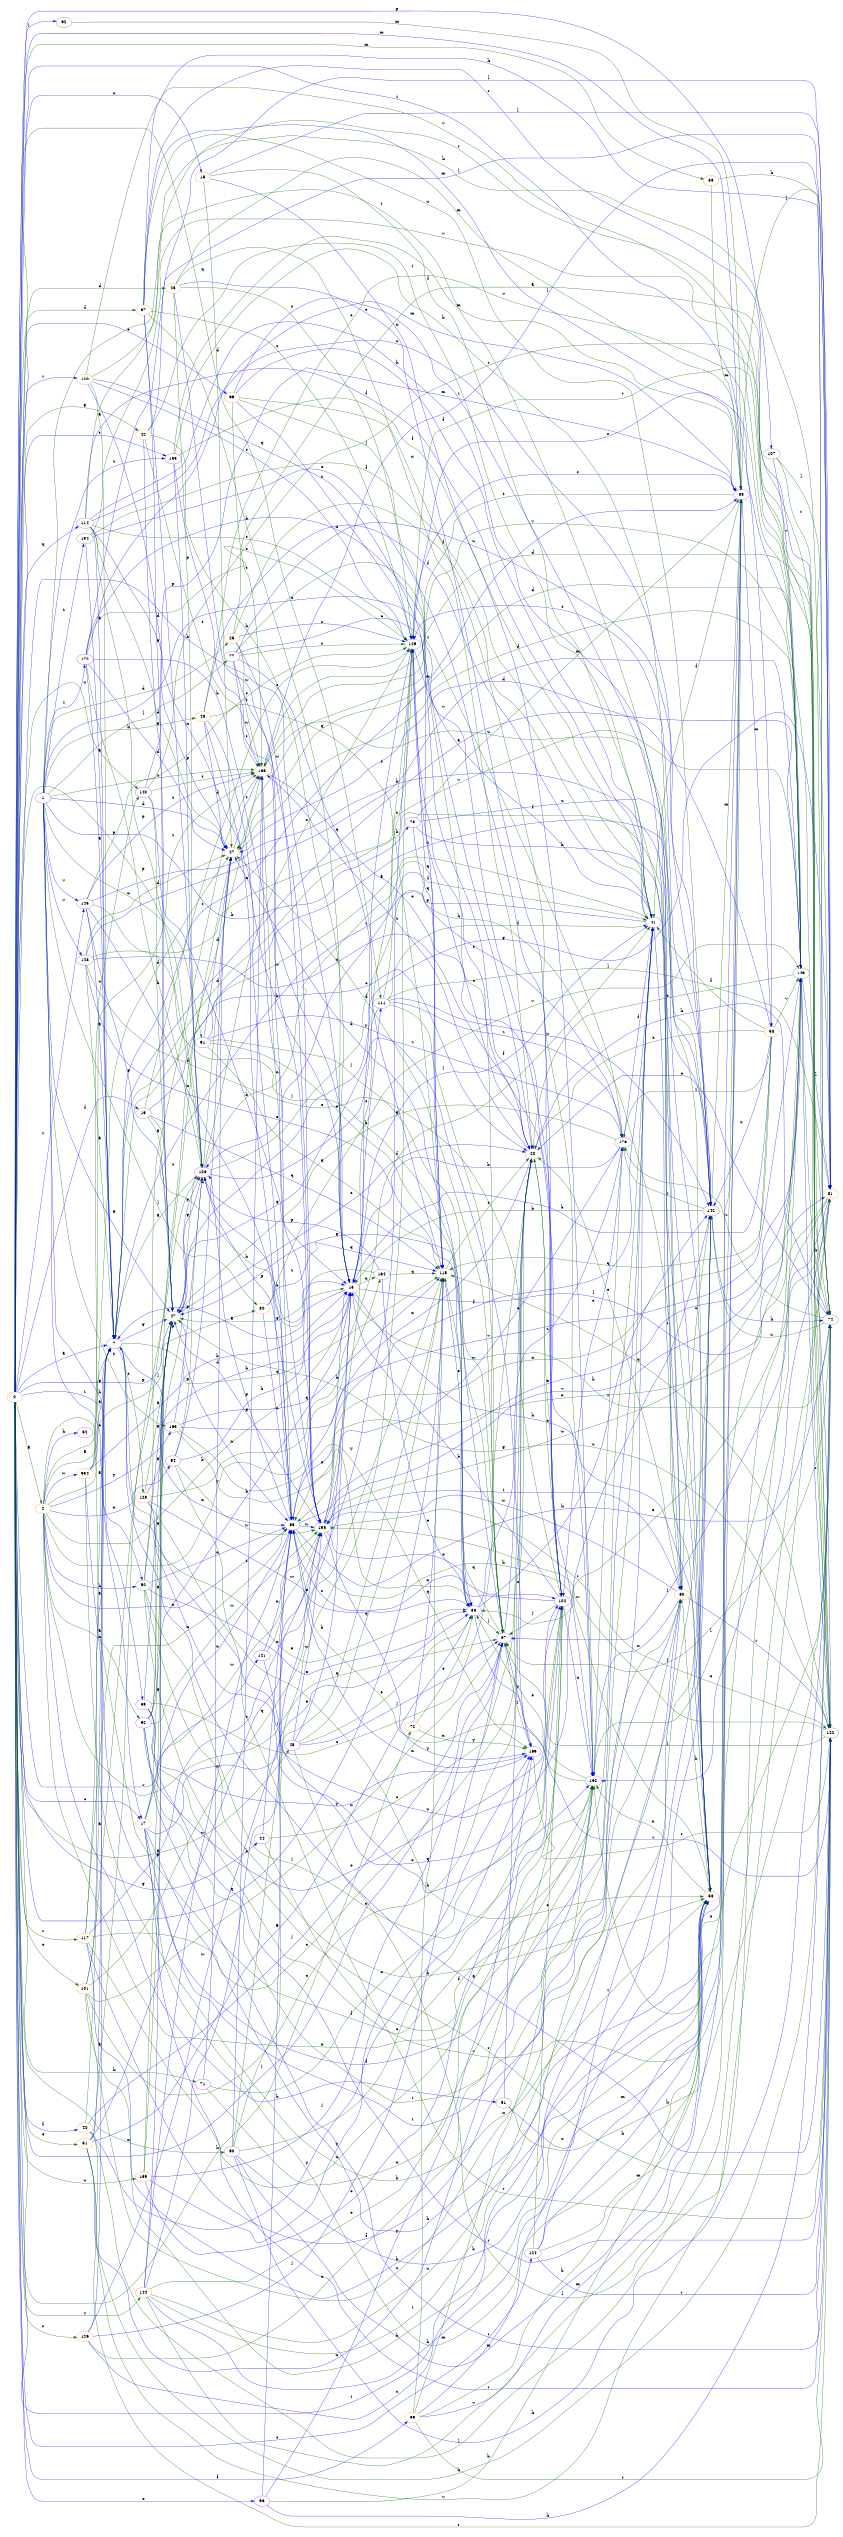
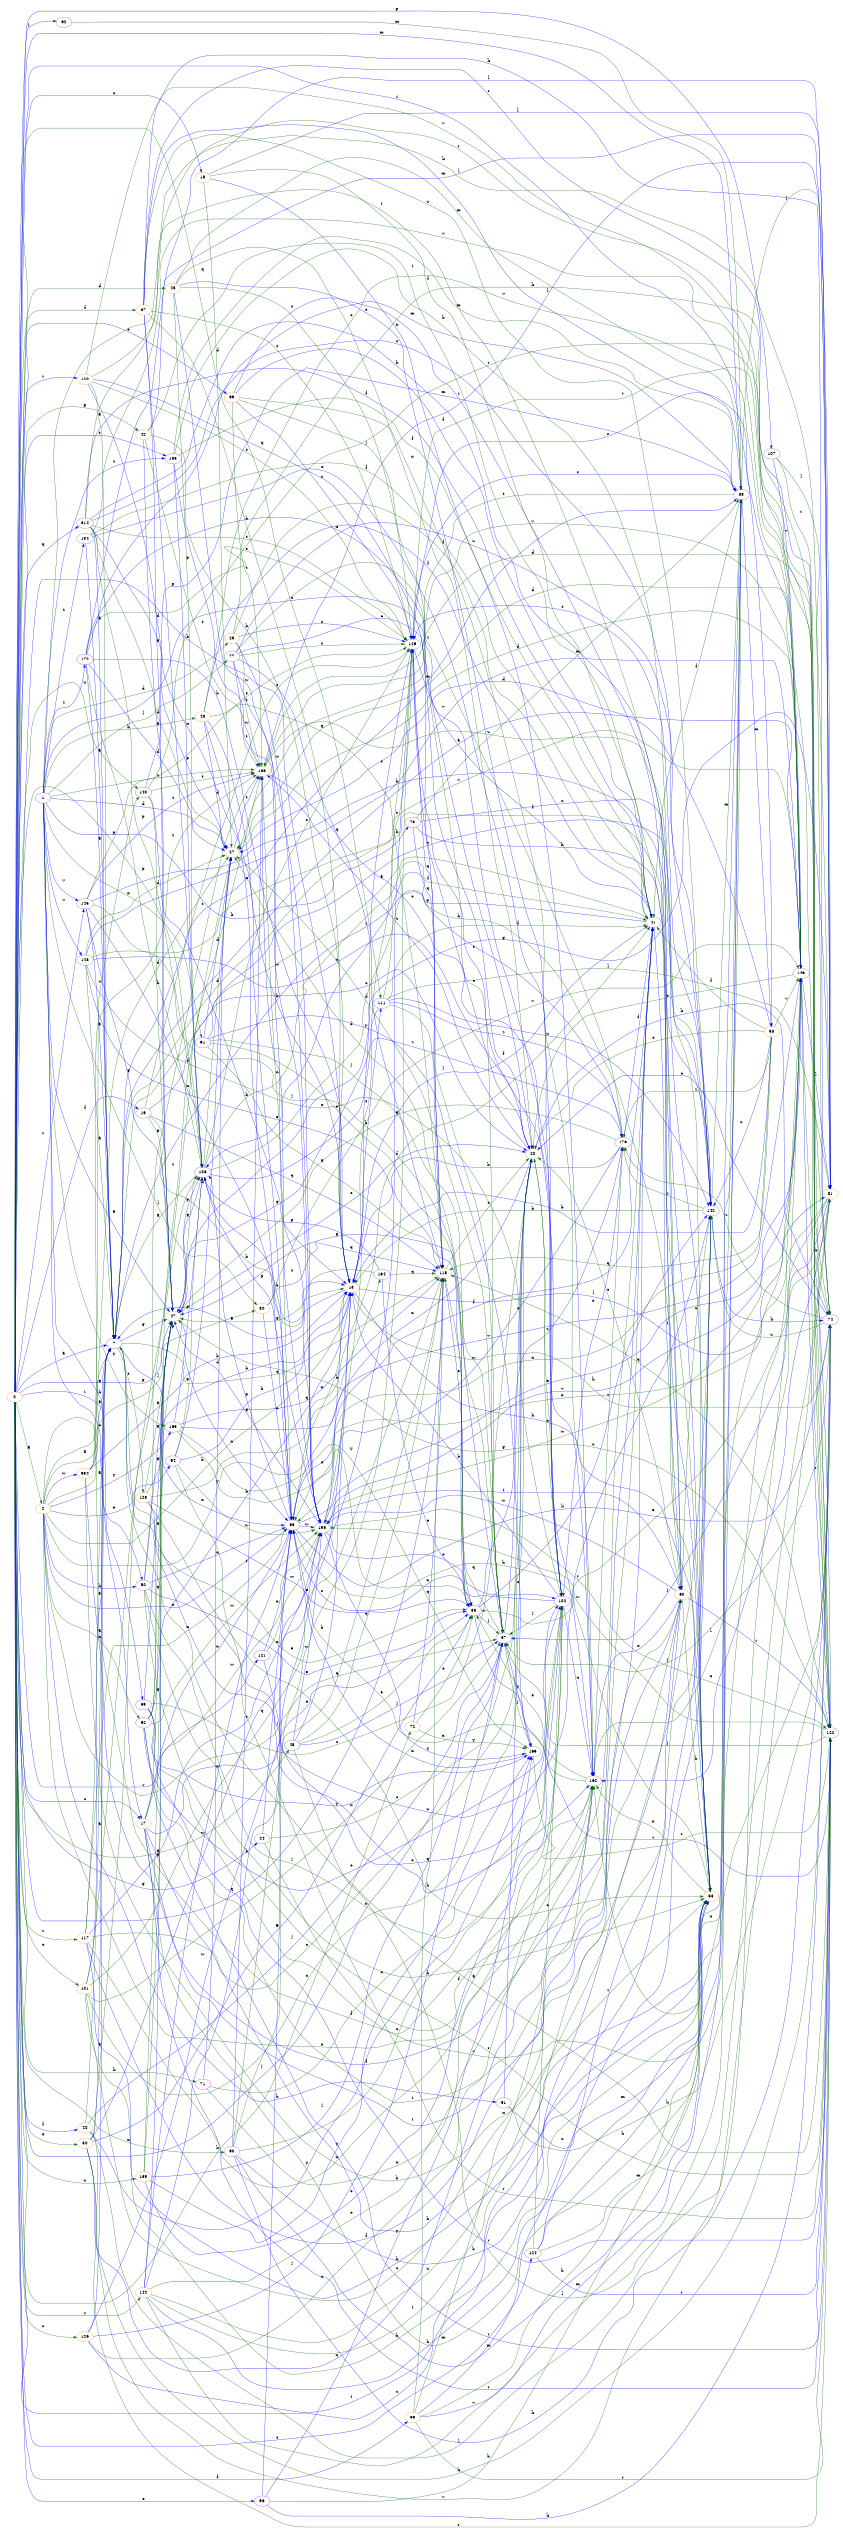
node "85": removed
edge "25" -> "74": label "a" -> "k"
edge "120" -> "129": color blue -> darkgreen
node "114": label "114" -> "314"
edge "33" -> "27": color blue -> darkgreen
edge "13" -> "164": now "13" -> "95"
node "52": removed
edge "122" -> "7": color blue -> darkgreen
node "31": label "31" -> "30"
